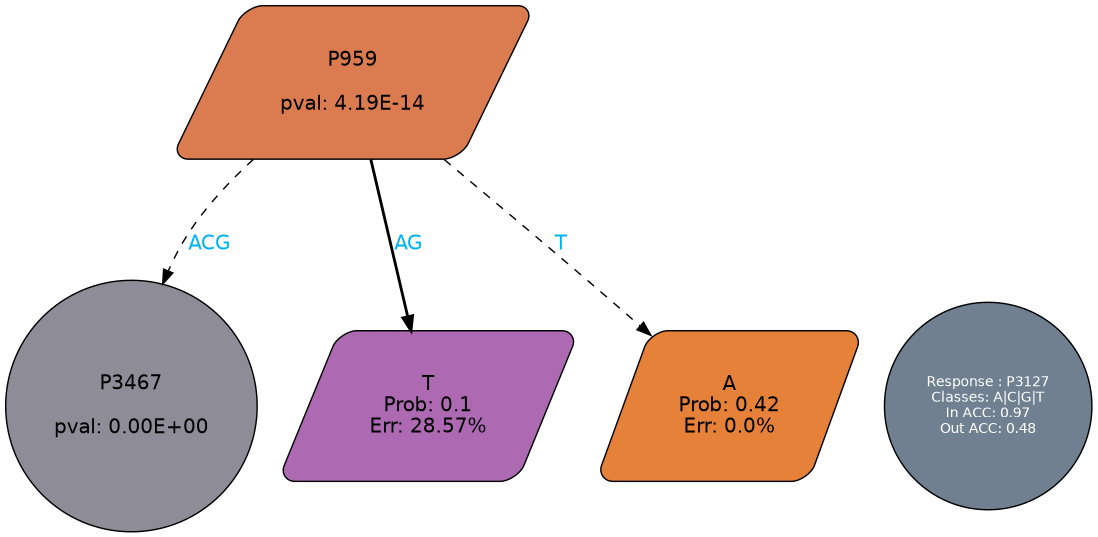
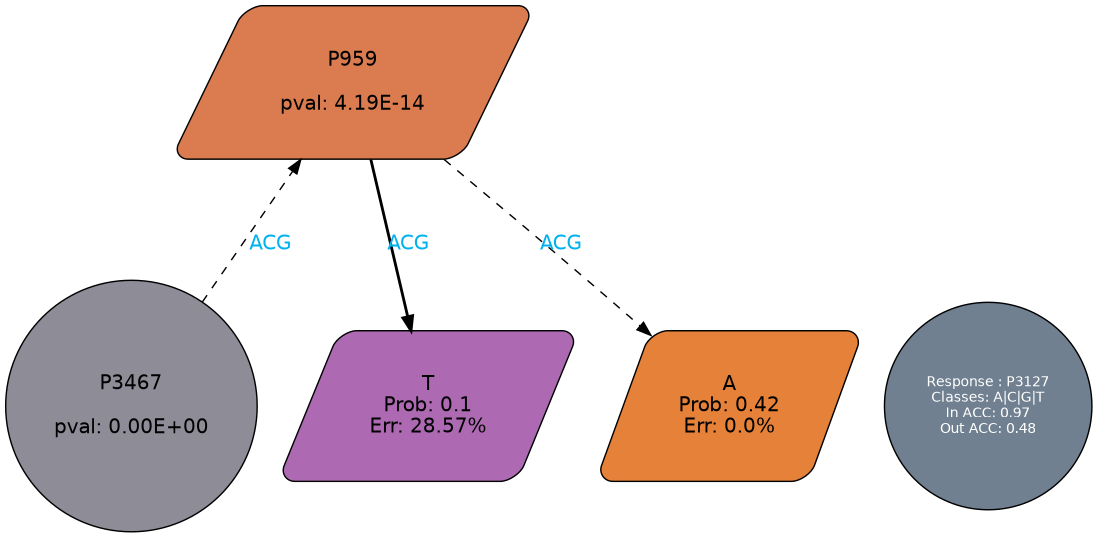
edge "P959 pval: 4.19E-14" -> "P3467 pval: 0.00E+00": reversed
edge "P959 pval: 4.19E-14" -> "T Prob: 0.1 Err: 28.57%": label "AG" -> "ACG"
edge "P959 pval: 4.19E-14" -> "A Prob: 0.42 Err: 0.0%": label "T" -> "ACG"
